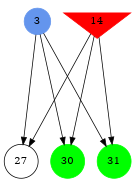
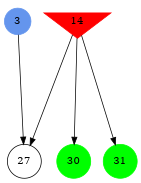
edge "3" -> "30": removed
edge "3" -> "31": removed
